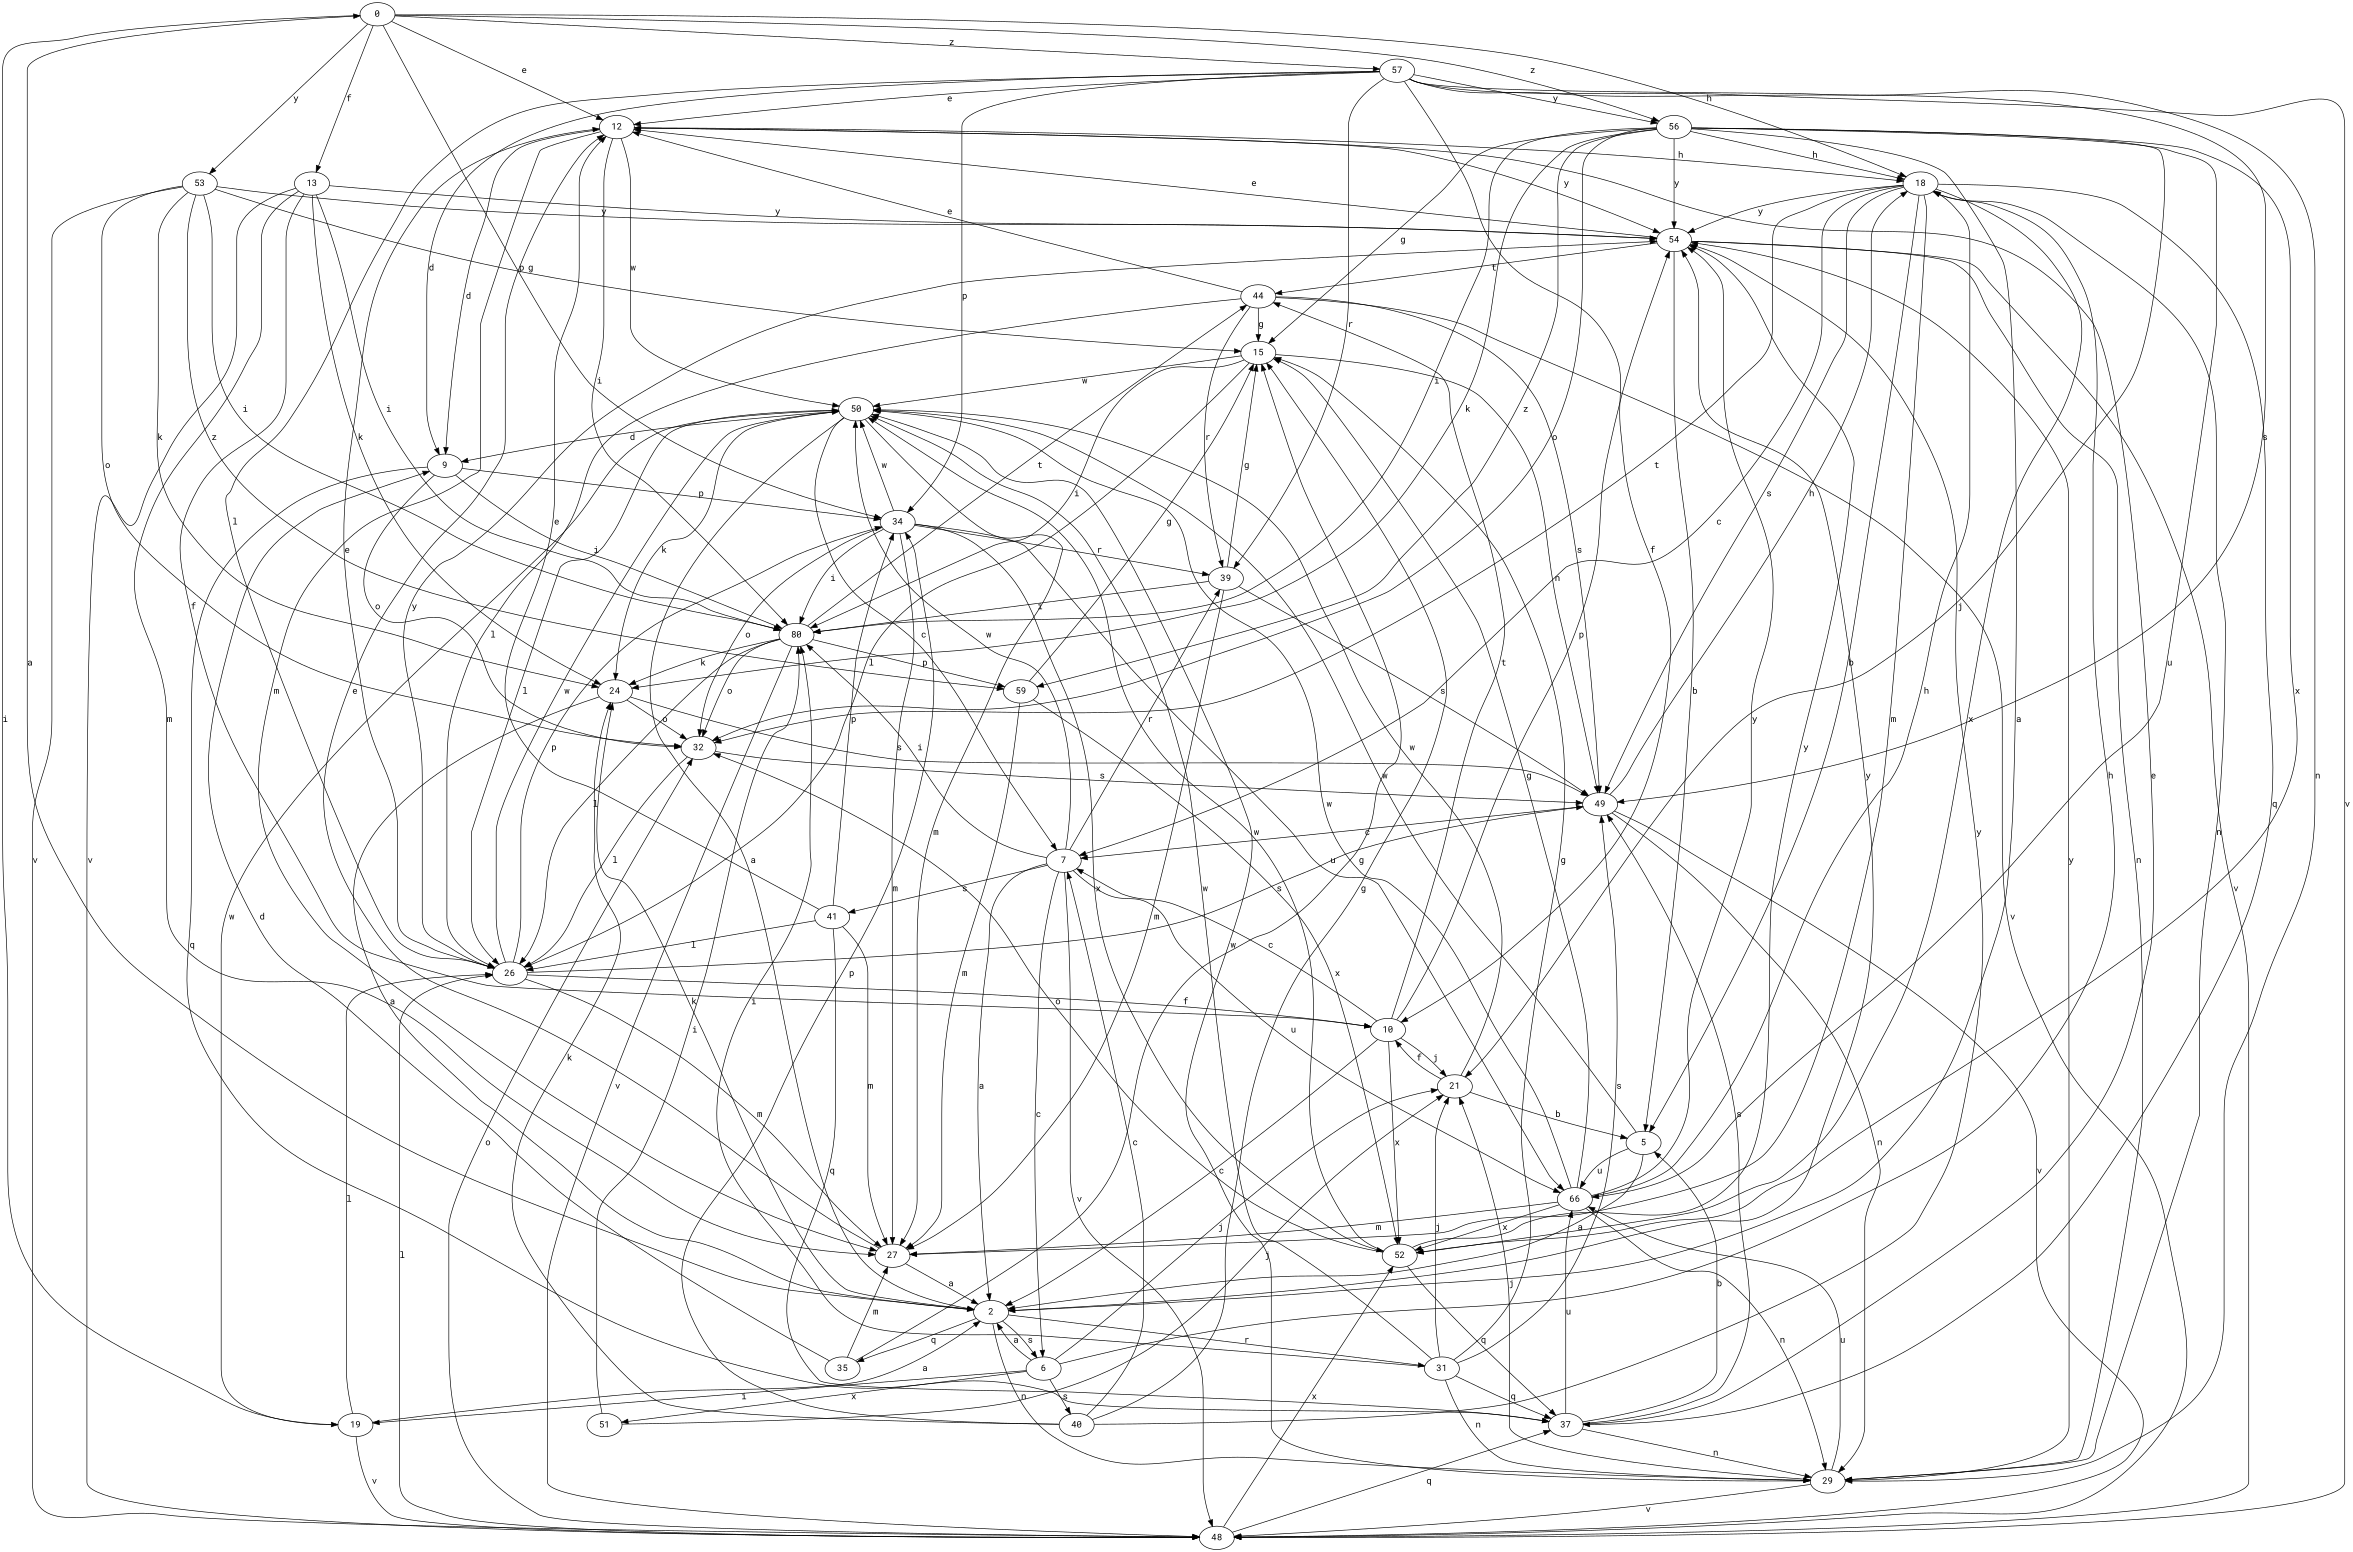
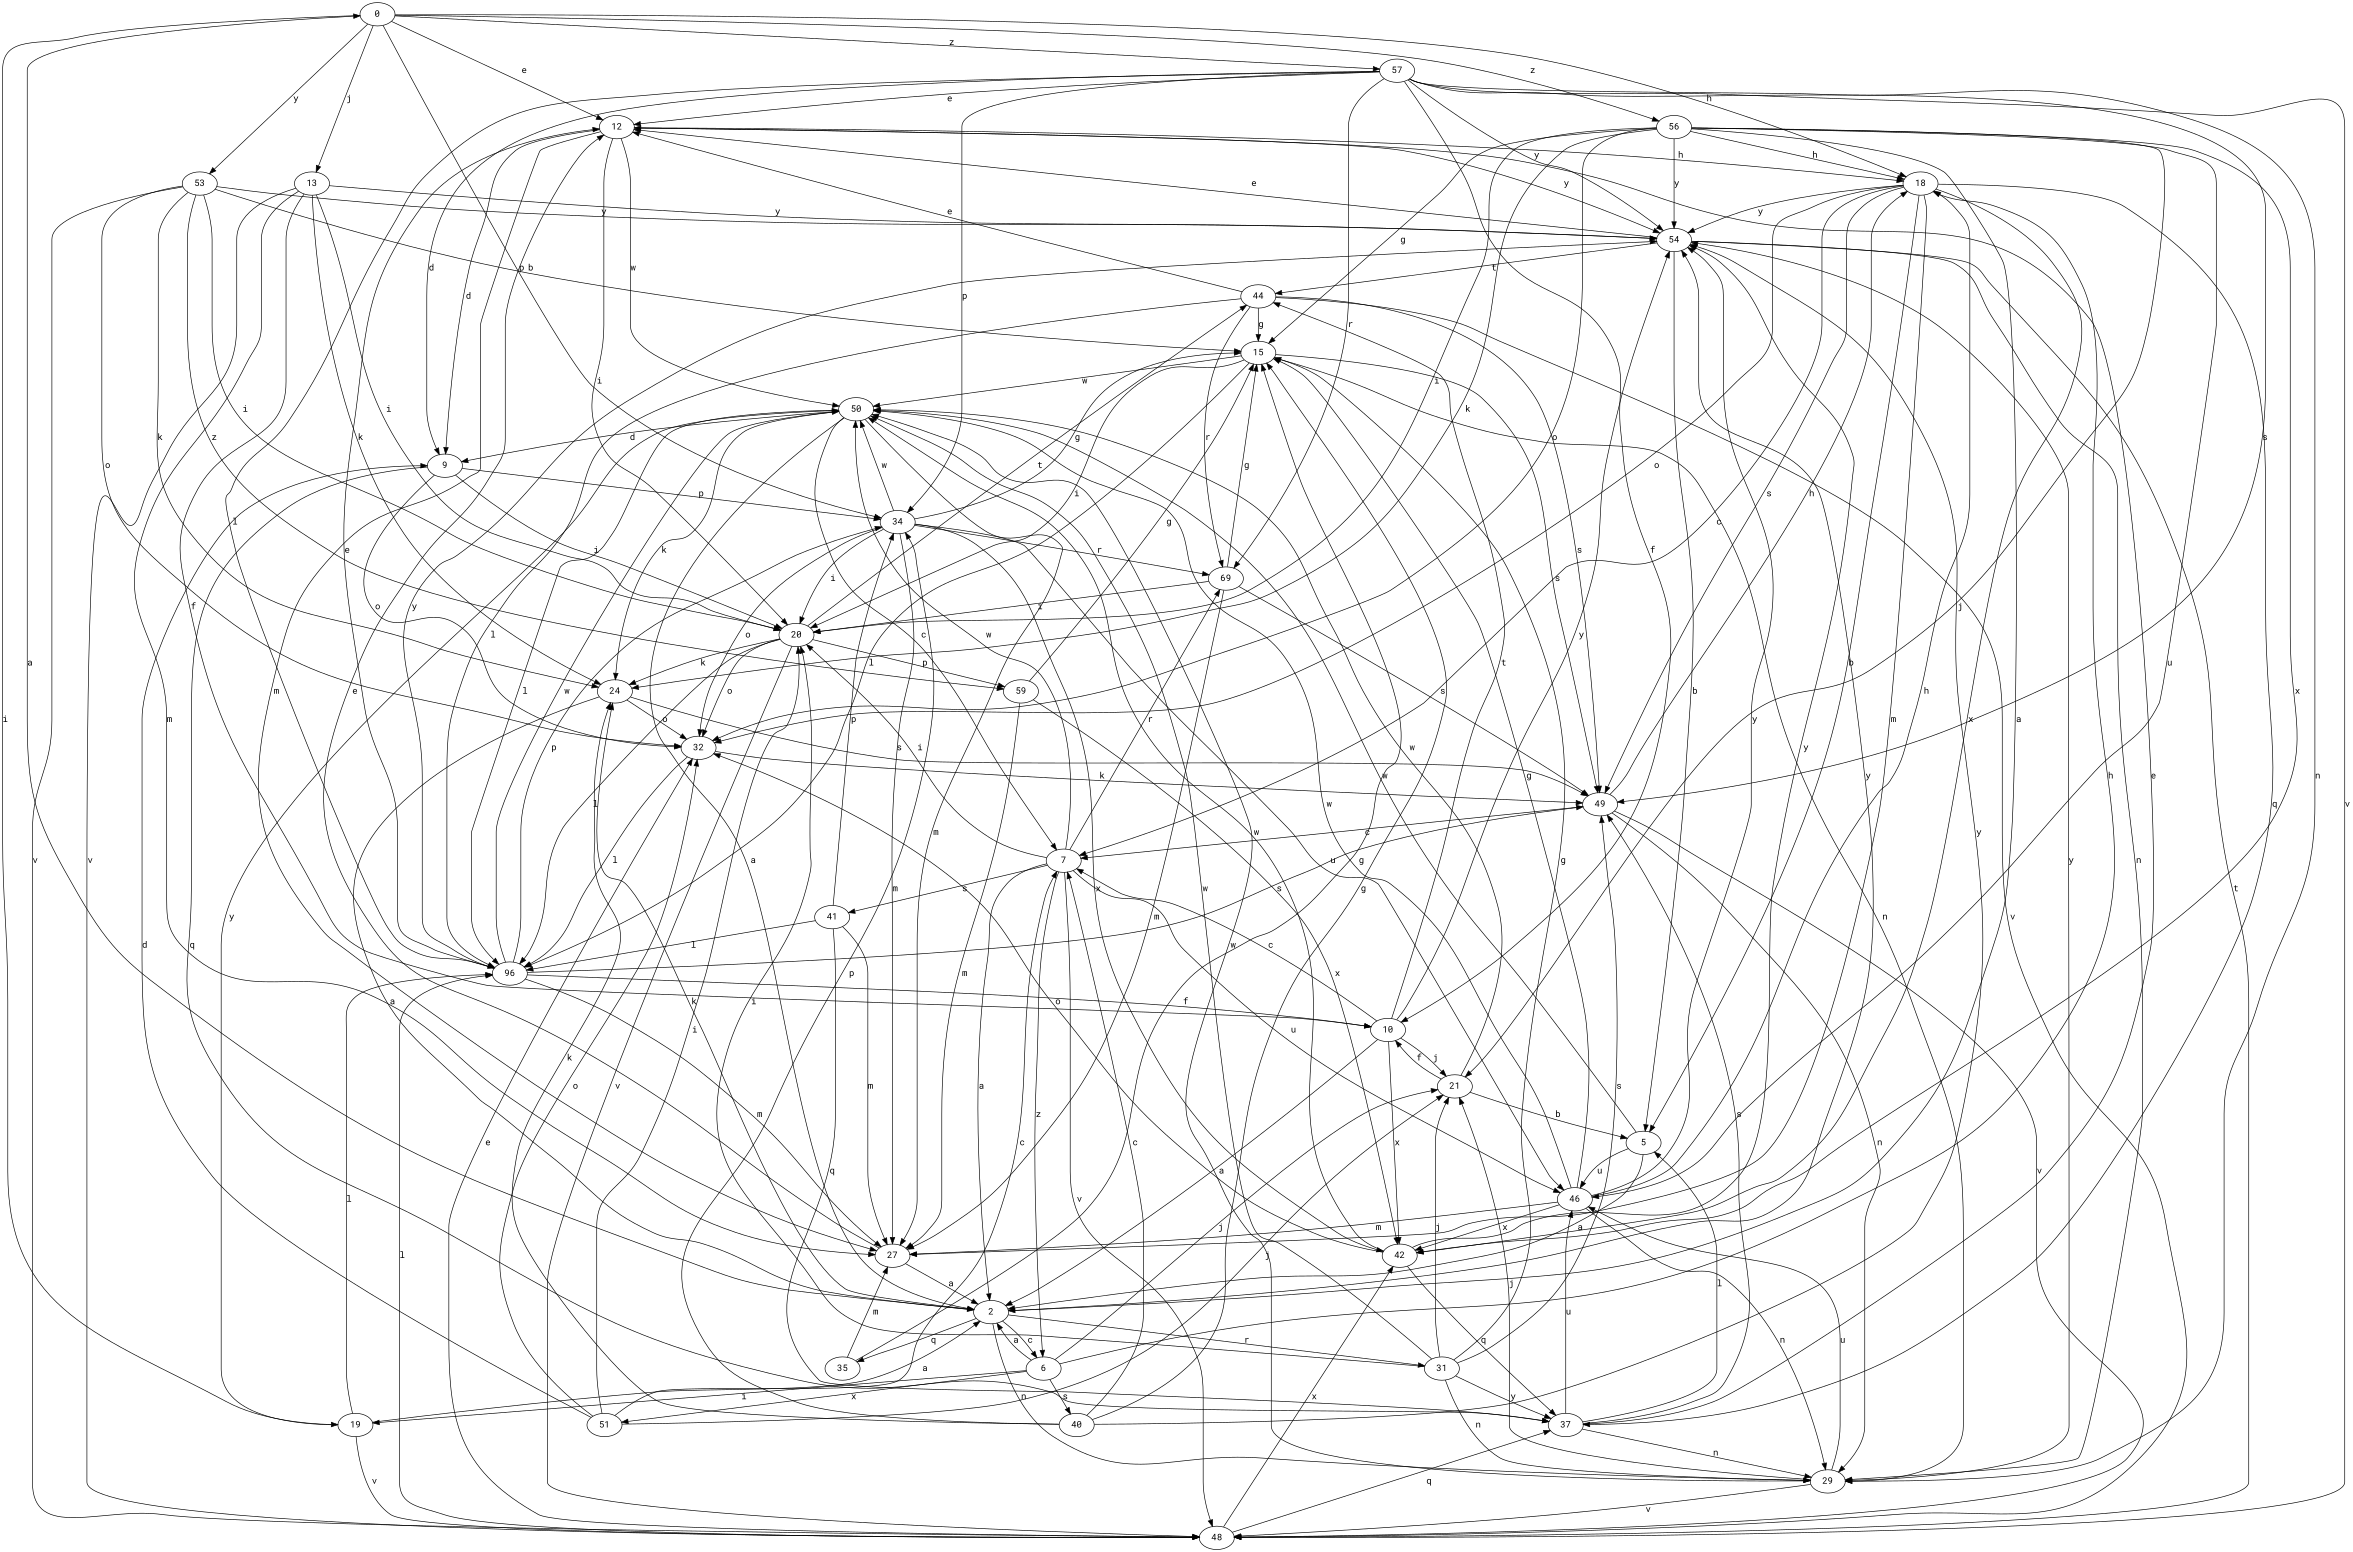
edge "57" -> "56": now "57" -> "54"
edge "0" -> "13": label "f" -> "j"
edge "53" -> "15": label "g" -> "b"
edge "34" -> "15": added, label "g"
edge "18" -> "32": label "t" -> "o"
edge "56" -> "59": removed, label "z"
node "39": label "39" -> "69"
edge "15" -> "49": label "n" -> "s"
edge "41" -> "12": removed, label "e"
node "80": label "80" -> "20"
edge "10" -> "54": label "p" -> "y"
edge "32" -> "49": label "s" -> "k"
edge "18" -> "29": now "15" -> "29"
edge "54" -> "48": label "v" -> "t"
edge "19" -> "50": label "w" -> "y"
node "26": label "26" -> "96"
edge "35" -> "9": now "51" -> "9"
edge "51" -> "32": added, label "o"
edge "7" -> "6": label "c" -> "z"
edge "48" -> "32": label "o" -> "e"
edge "10" -> "2": label "c" -> "a"
node "66": label "66" -> "46"
node "52": label "52" -> "42"
edge "51" -> "7": added, label "c"
edge "37" -> "5": label "b" -> "l"
edge "2" -> "6": label "s" -> "c"
edge "31" -> "37": label "q" -> "y"
